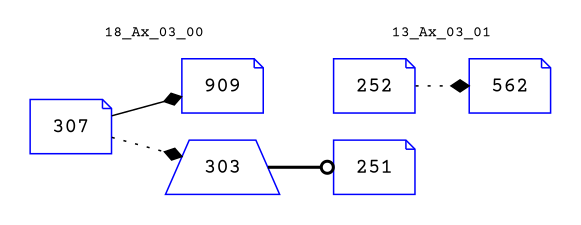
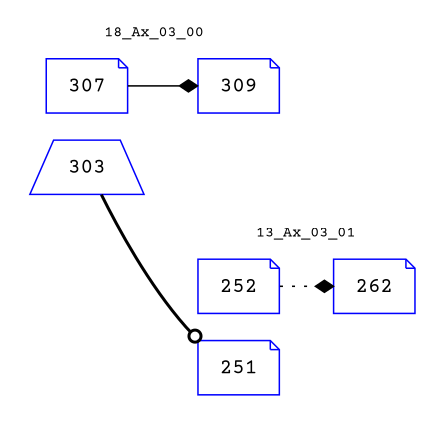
node "909": label "909" -> "309"
node "562": label "562" -> "262"
edge "307" -> "303": removed
